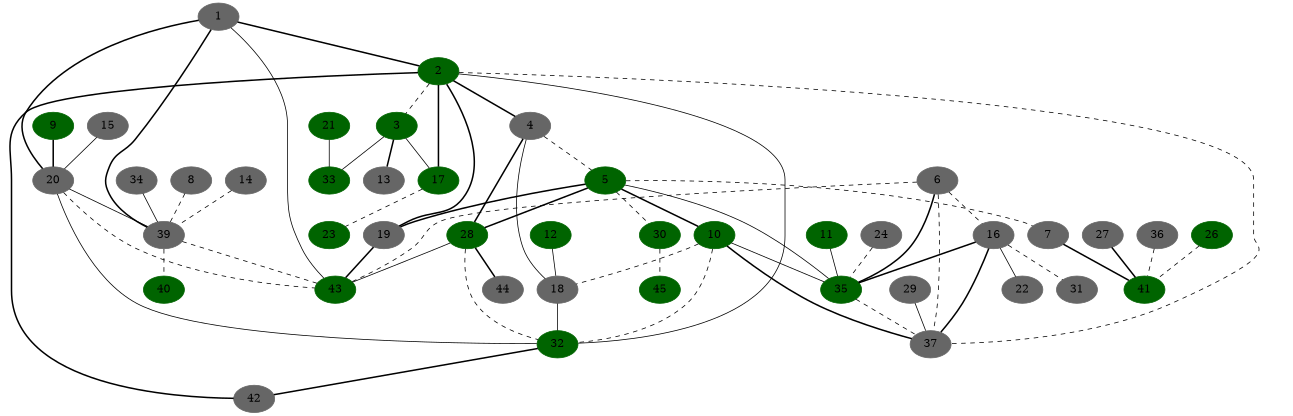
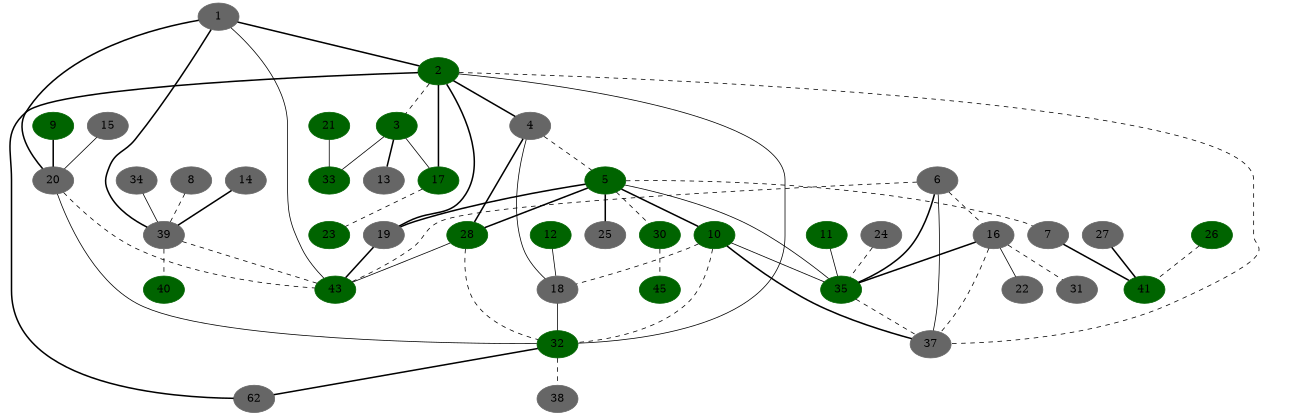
edge "20" -- "39": removed
edge "14" -- "39": style dashed -> bold
node "25": added
node "36": removed
edge "6" -- "37": style dashed -> solid
node "44": removed
node "29": removed
edge "16" -- "37": style bold -> dashed
node "42": label "42" -> "62"
node "38": added
